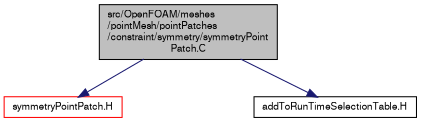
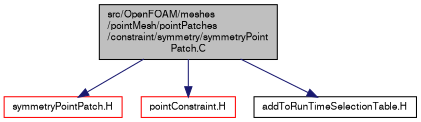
node "pointConstraint.H": added
